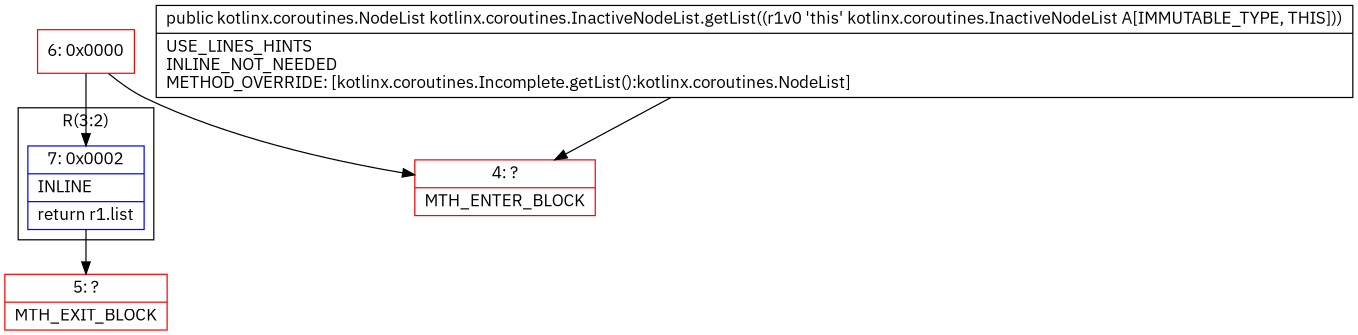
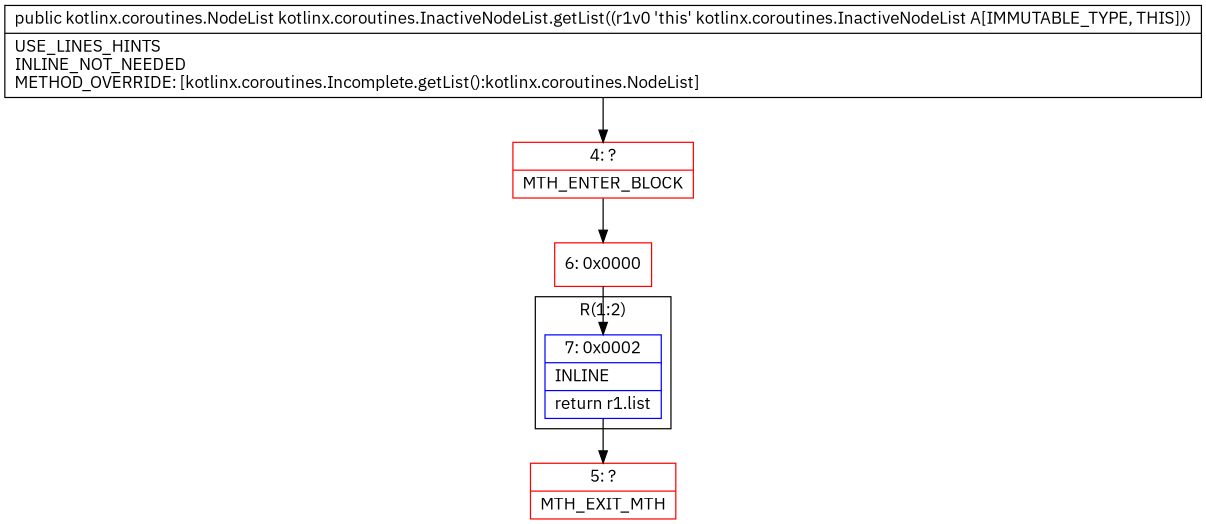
cluster "R(3:2)": label "R(3:2)" -> "R(1:2)"
edge "6: 0x0000" -> "4: ?": reversed
node "5: ?": text "MTH_EXIT_BLOCK" -> "MTH_EXIT_MTH"
